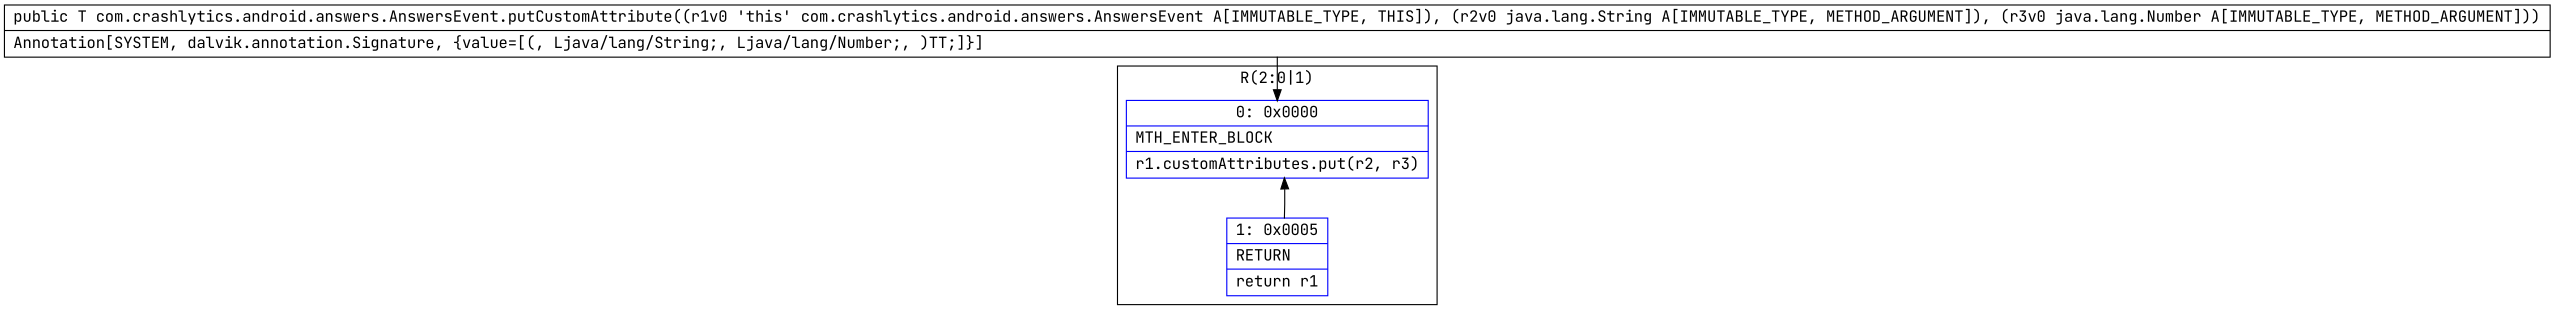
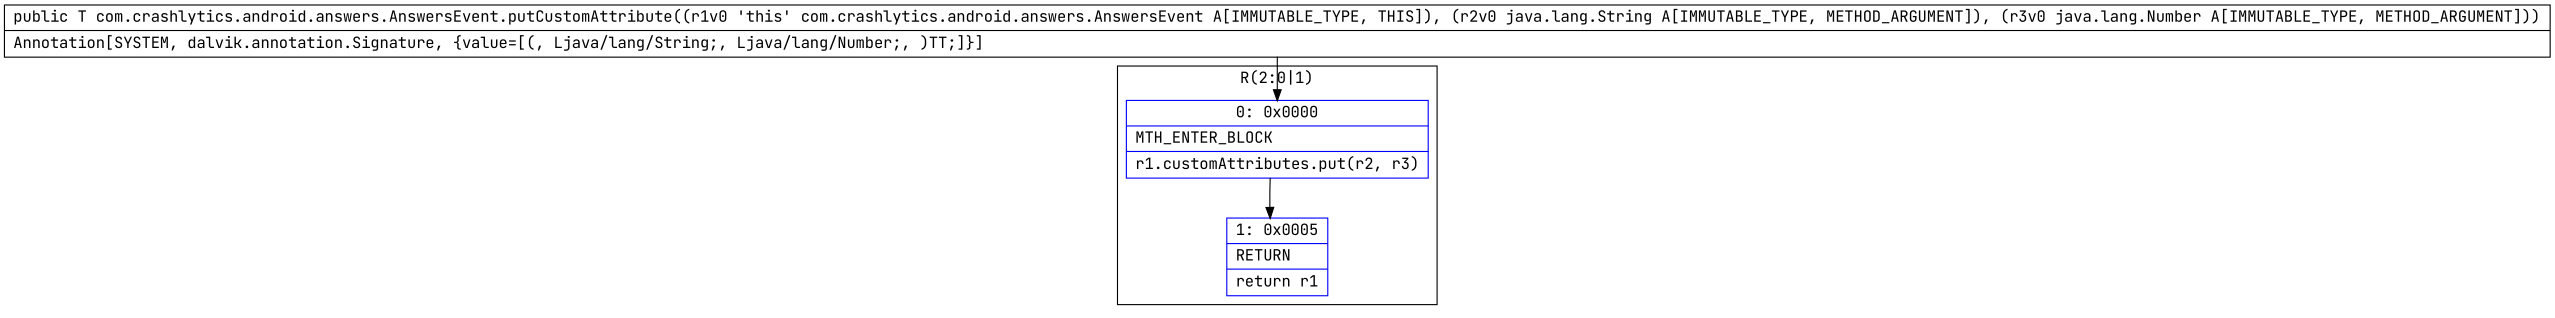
edge "1: 0x0005" -> "0: 0x0000": reversed
